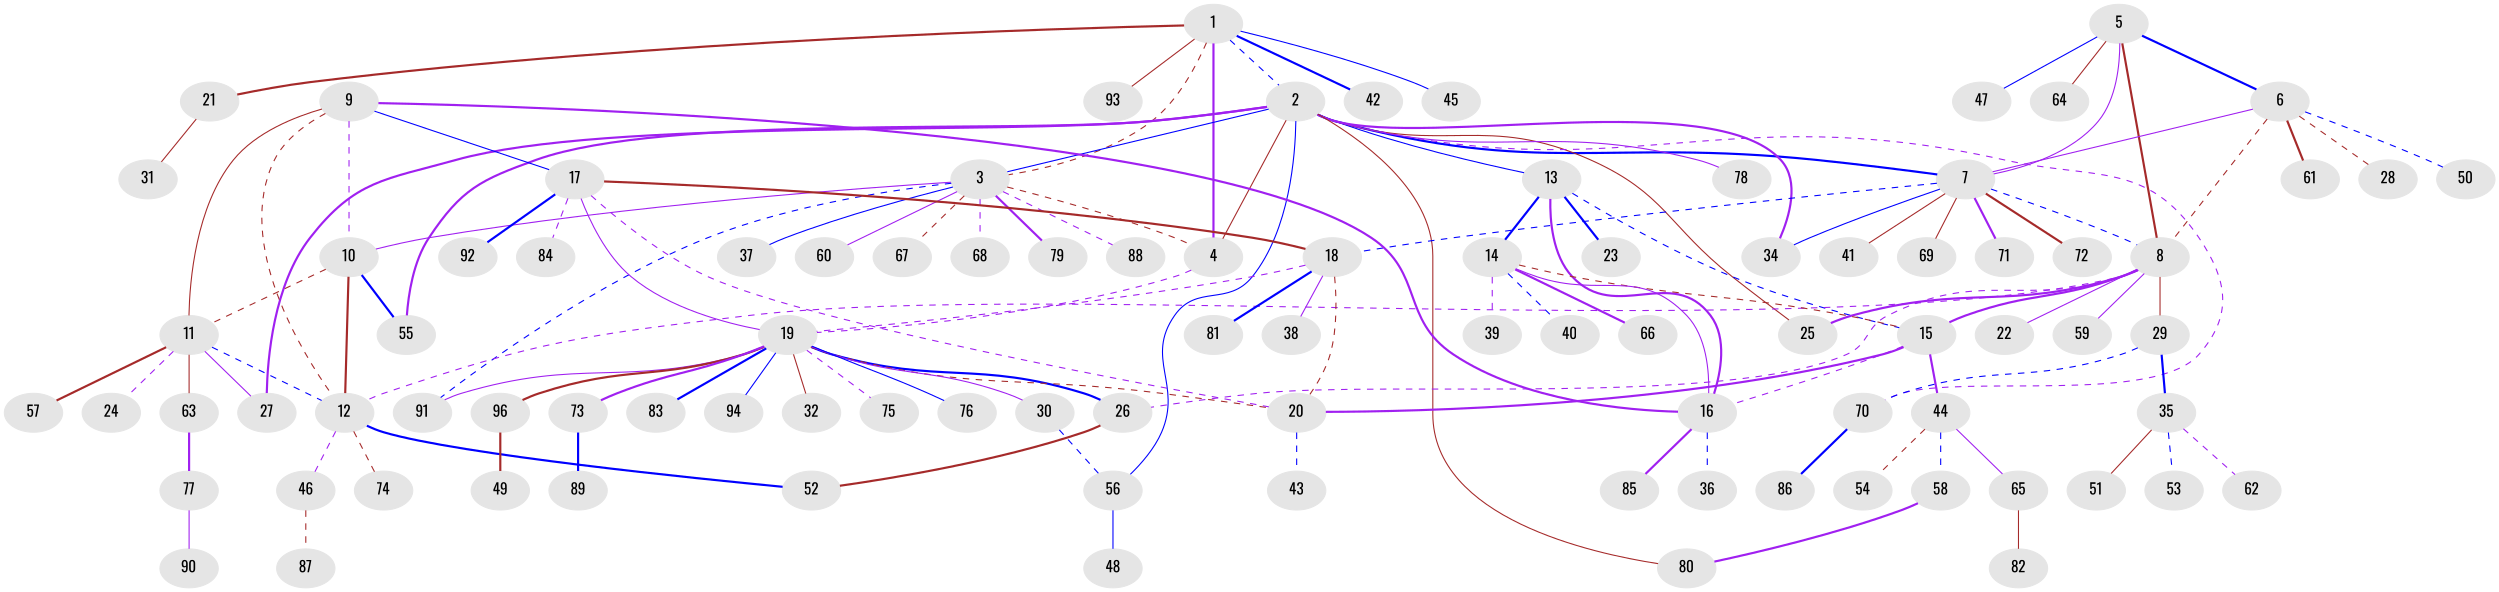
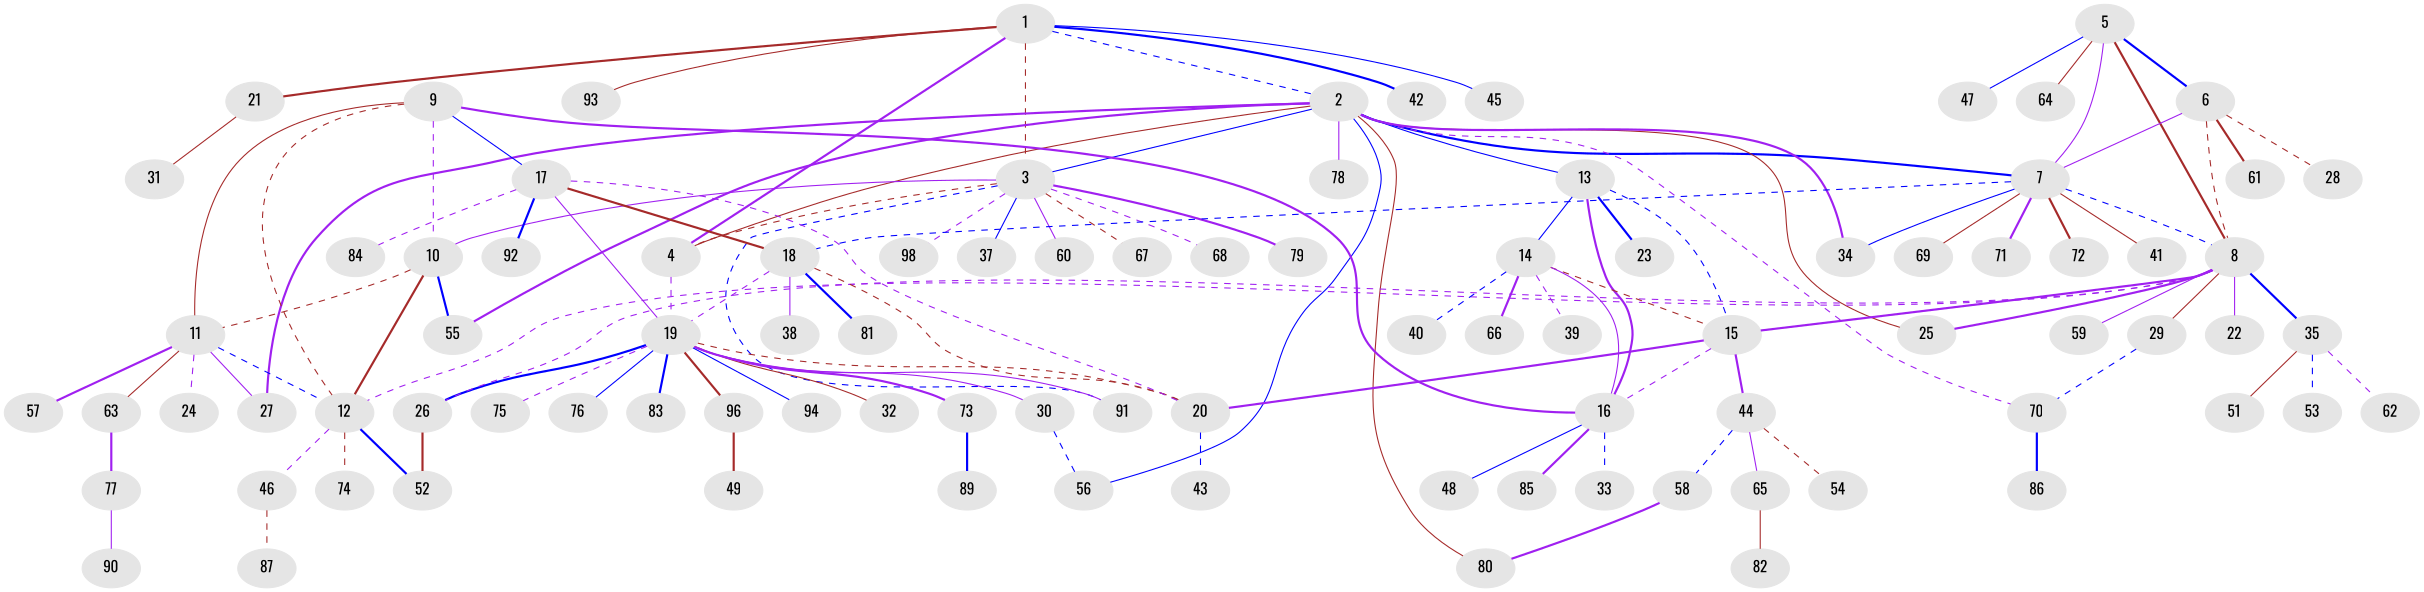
node "50": removed
edge "13" -- "14": style bold -> solid
node "88": label "88" -> "98"
edge "11" -- "57": color brown -> purple
edge "29" -- "35": now "8" -- "35"
node "36": label "36" -> "33"
edge "56" -- "48": now "16" -- "48"
